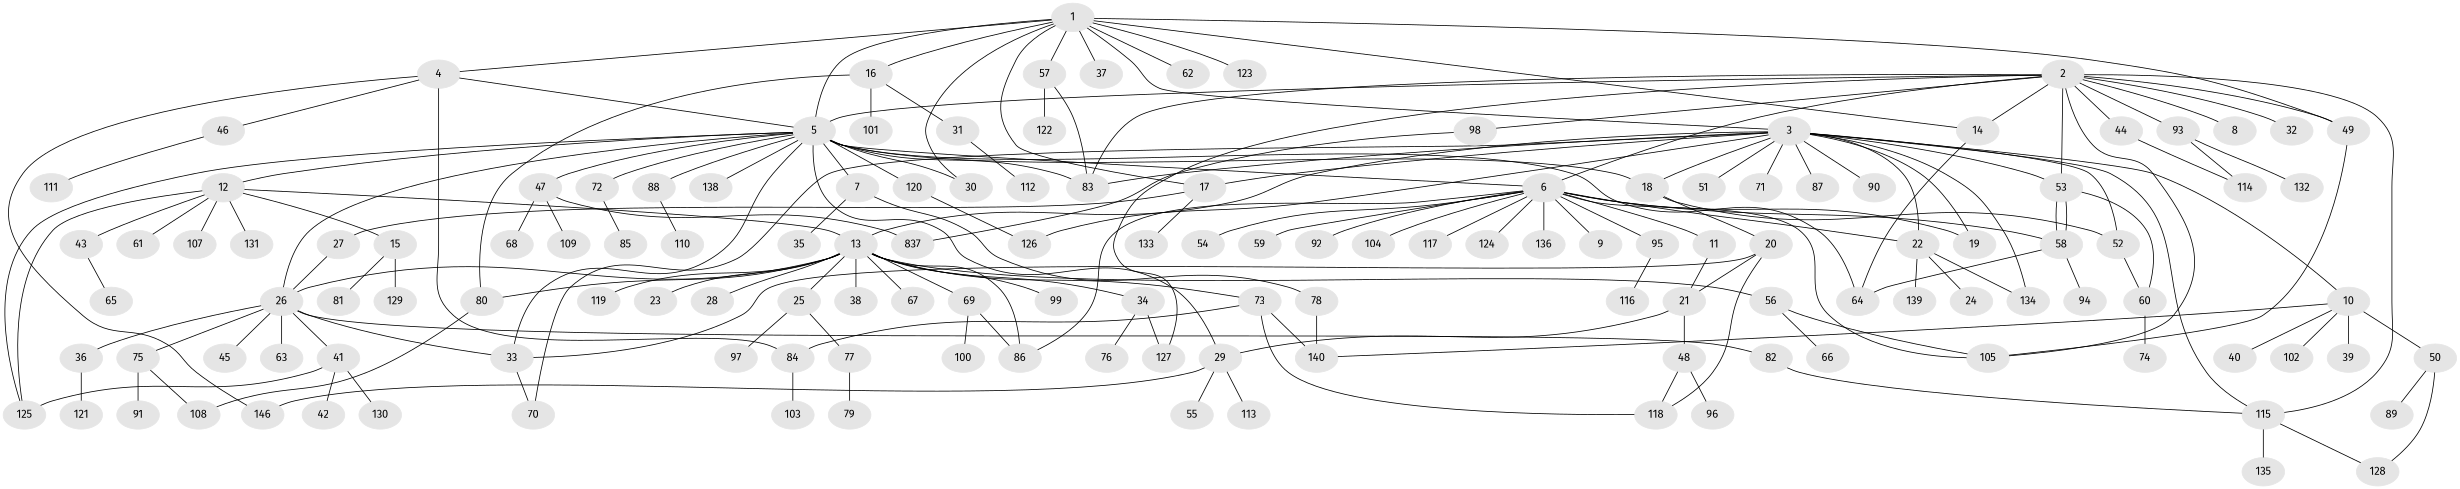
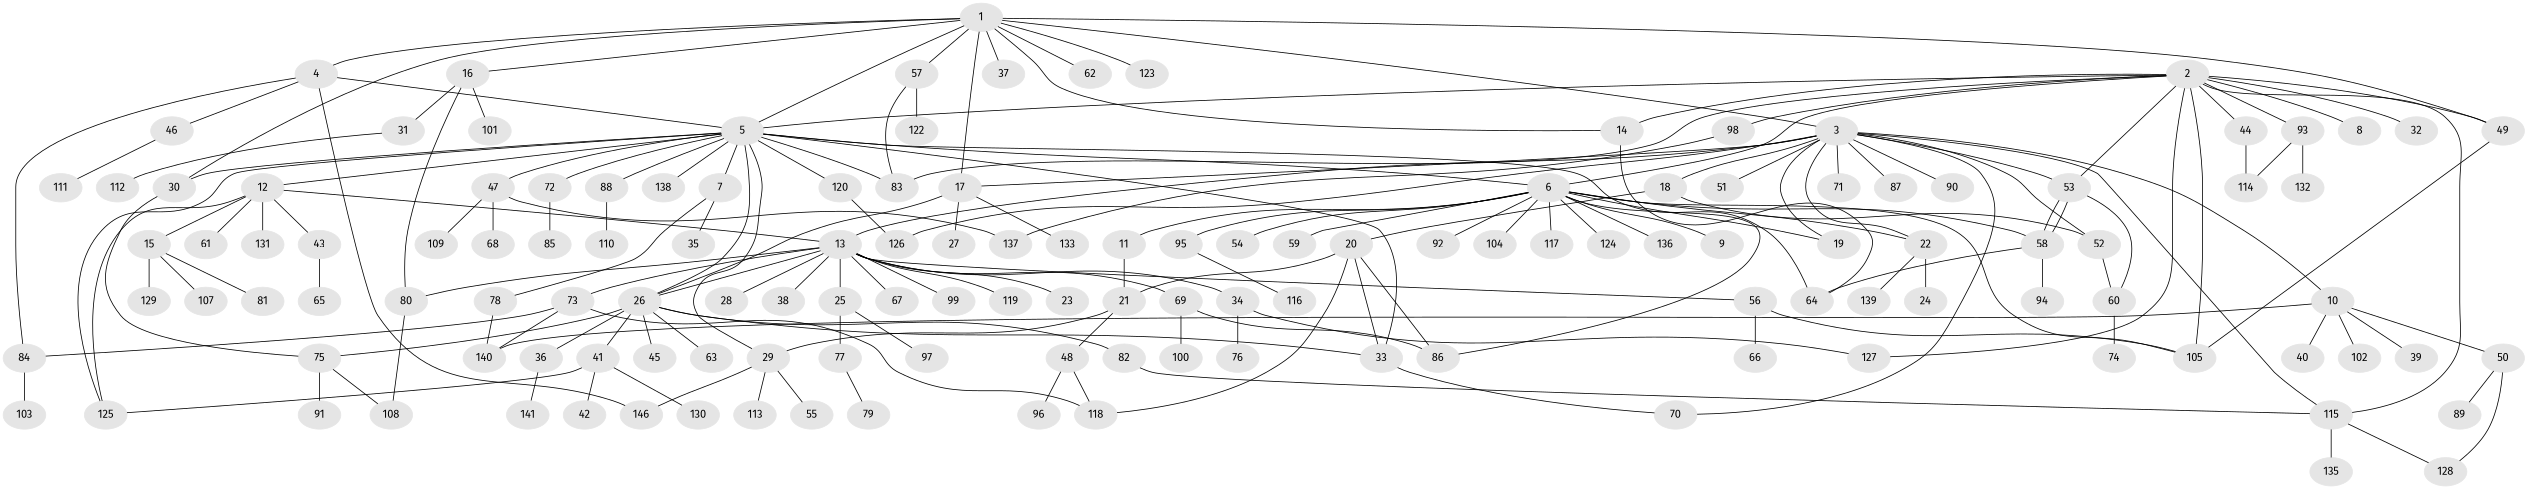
edge "3" -- "83": removed
edge "5" -- "18": removed
edge "12" -- "107": now "15" -- "107"
node "837": label "837" -> "137"
edge "27" -- "26": now "17" -- "26"
edge "13" -- "86": now "20" -- "86"
node "134": removed
edge "30" -- "75": added
node "121": label "121" -> "141"
